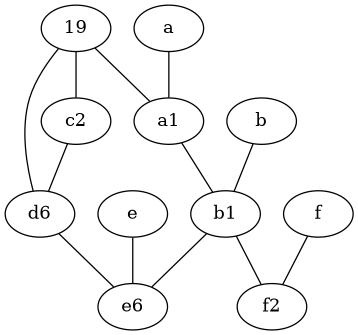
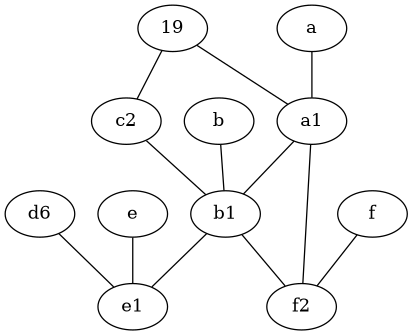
edge "19" -- "d6": removed
edge "c2" -- "d6": now "c2" -- "b1"
edge "a1" -- "f2": added
node "e6": label "e6" -> "e1"
